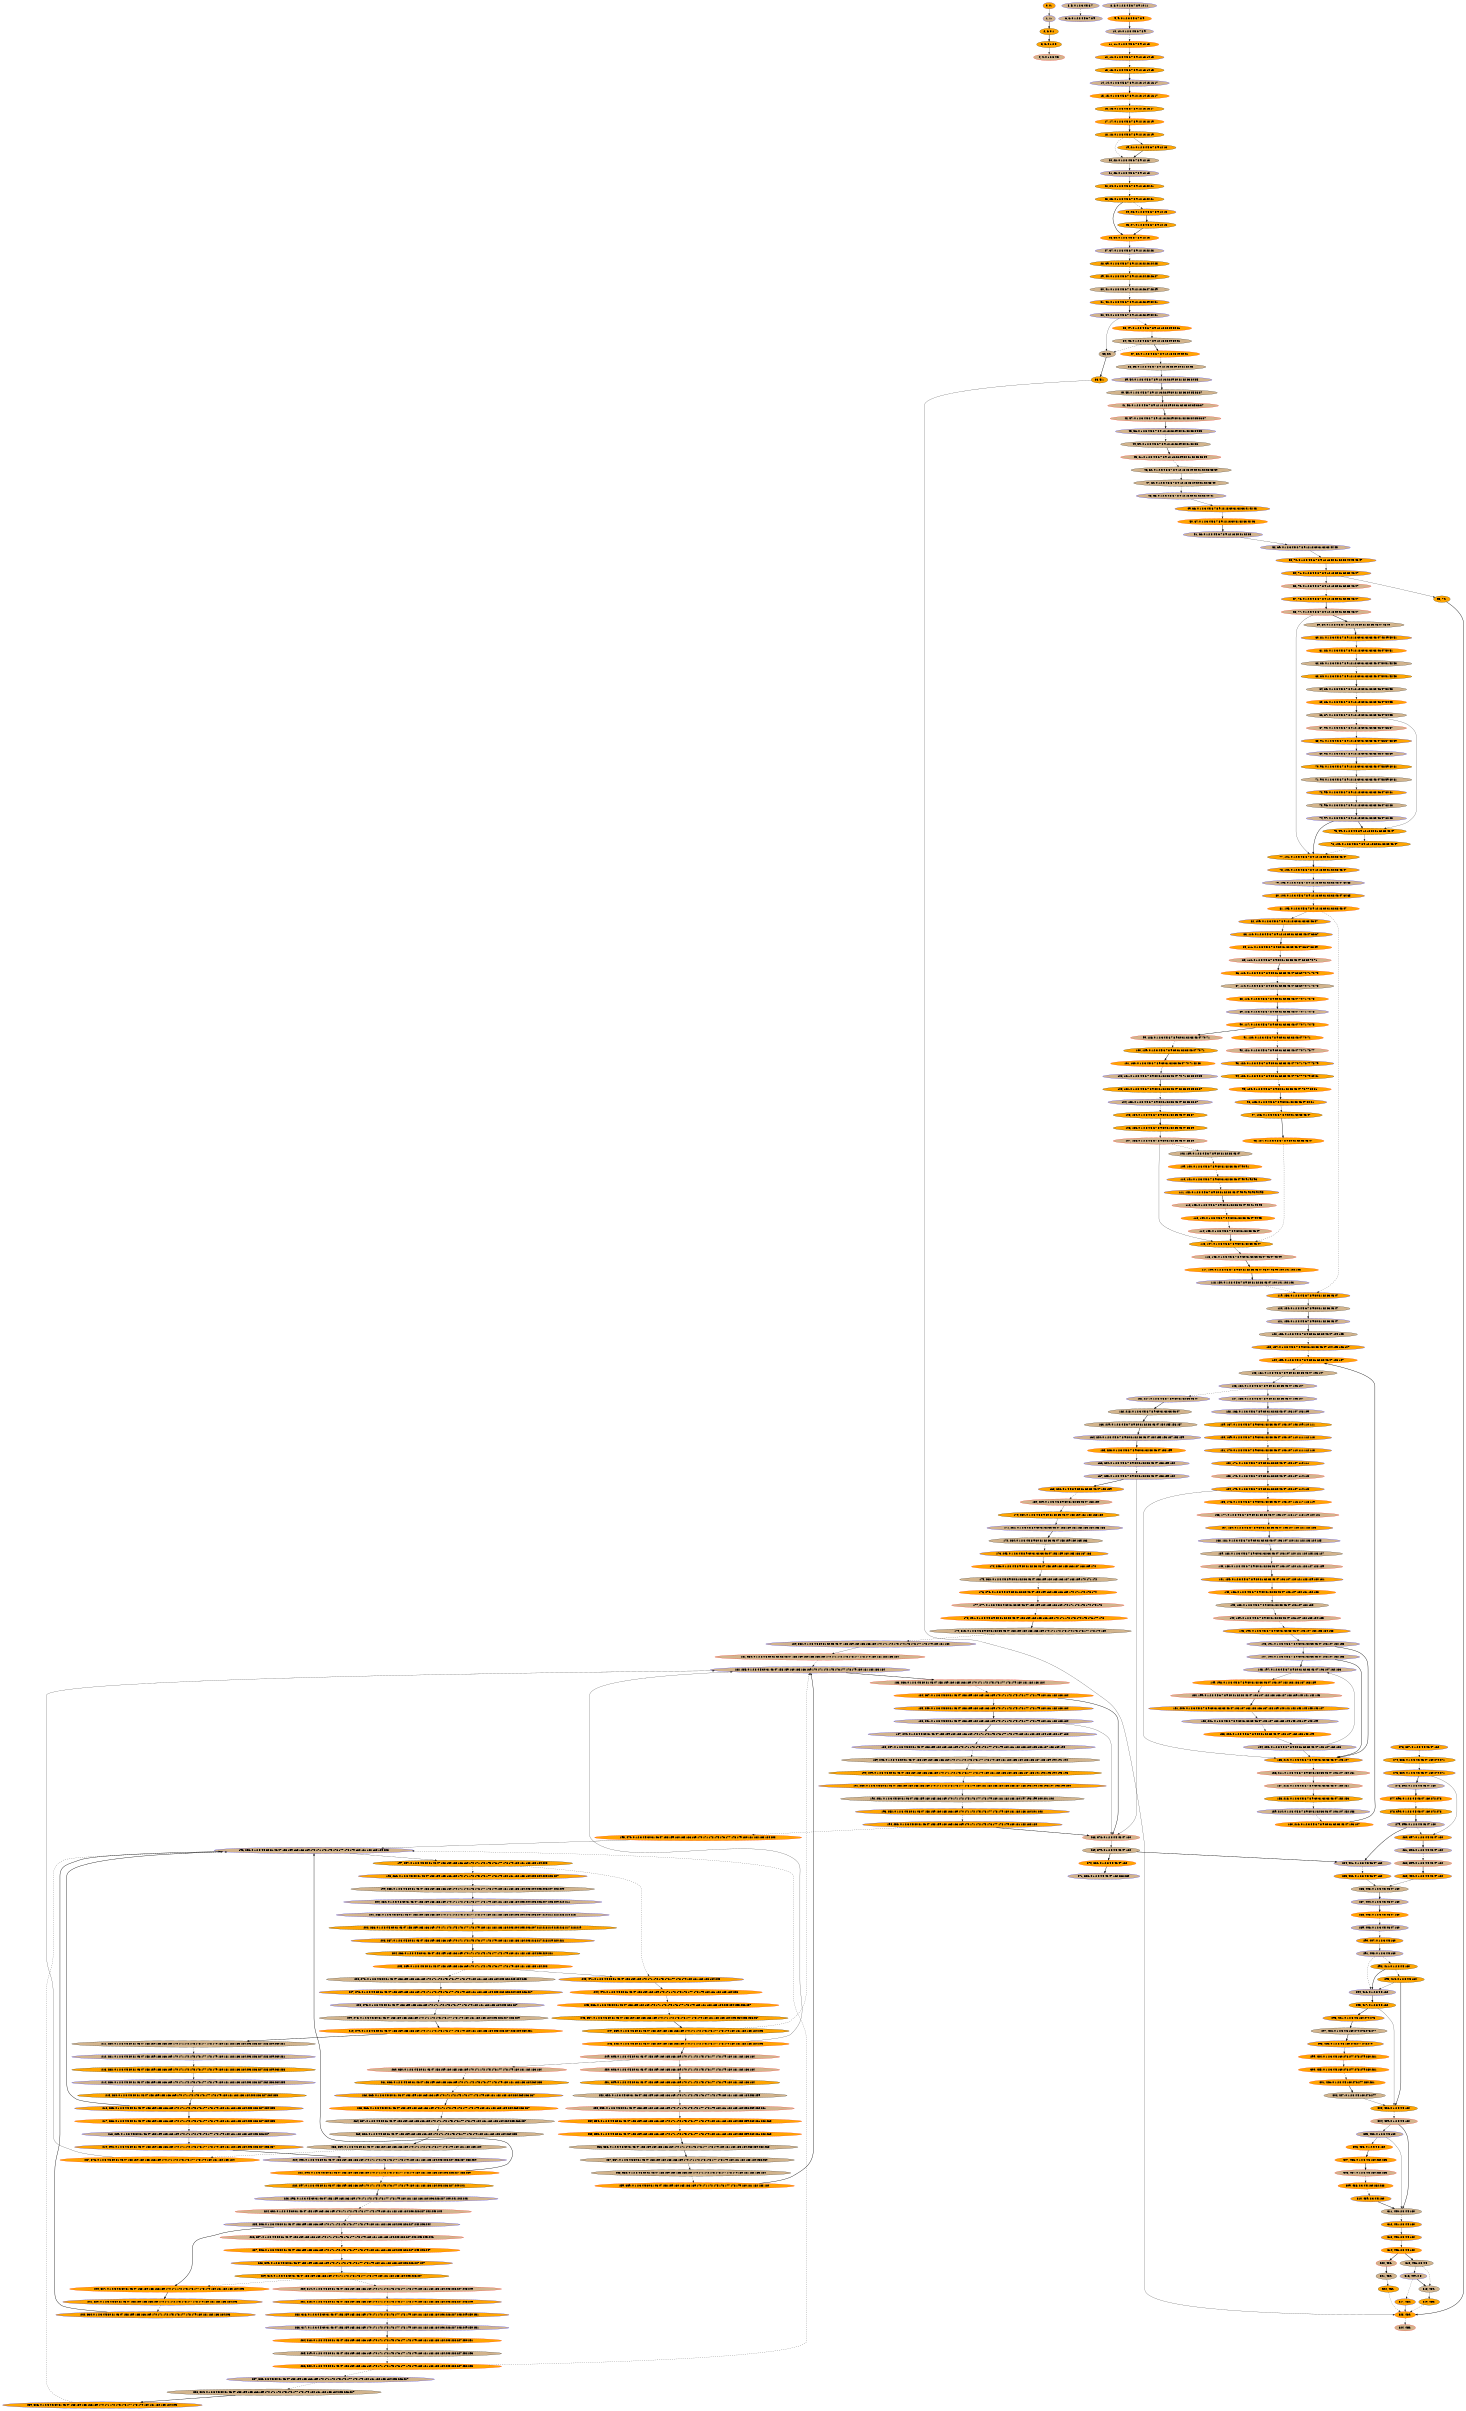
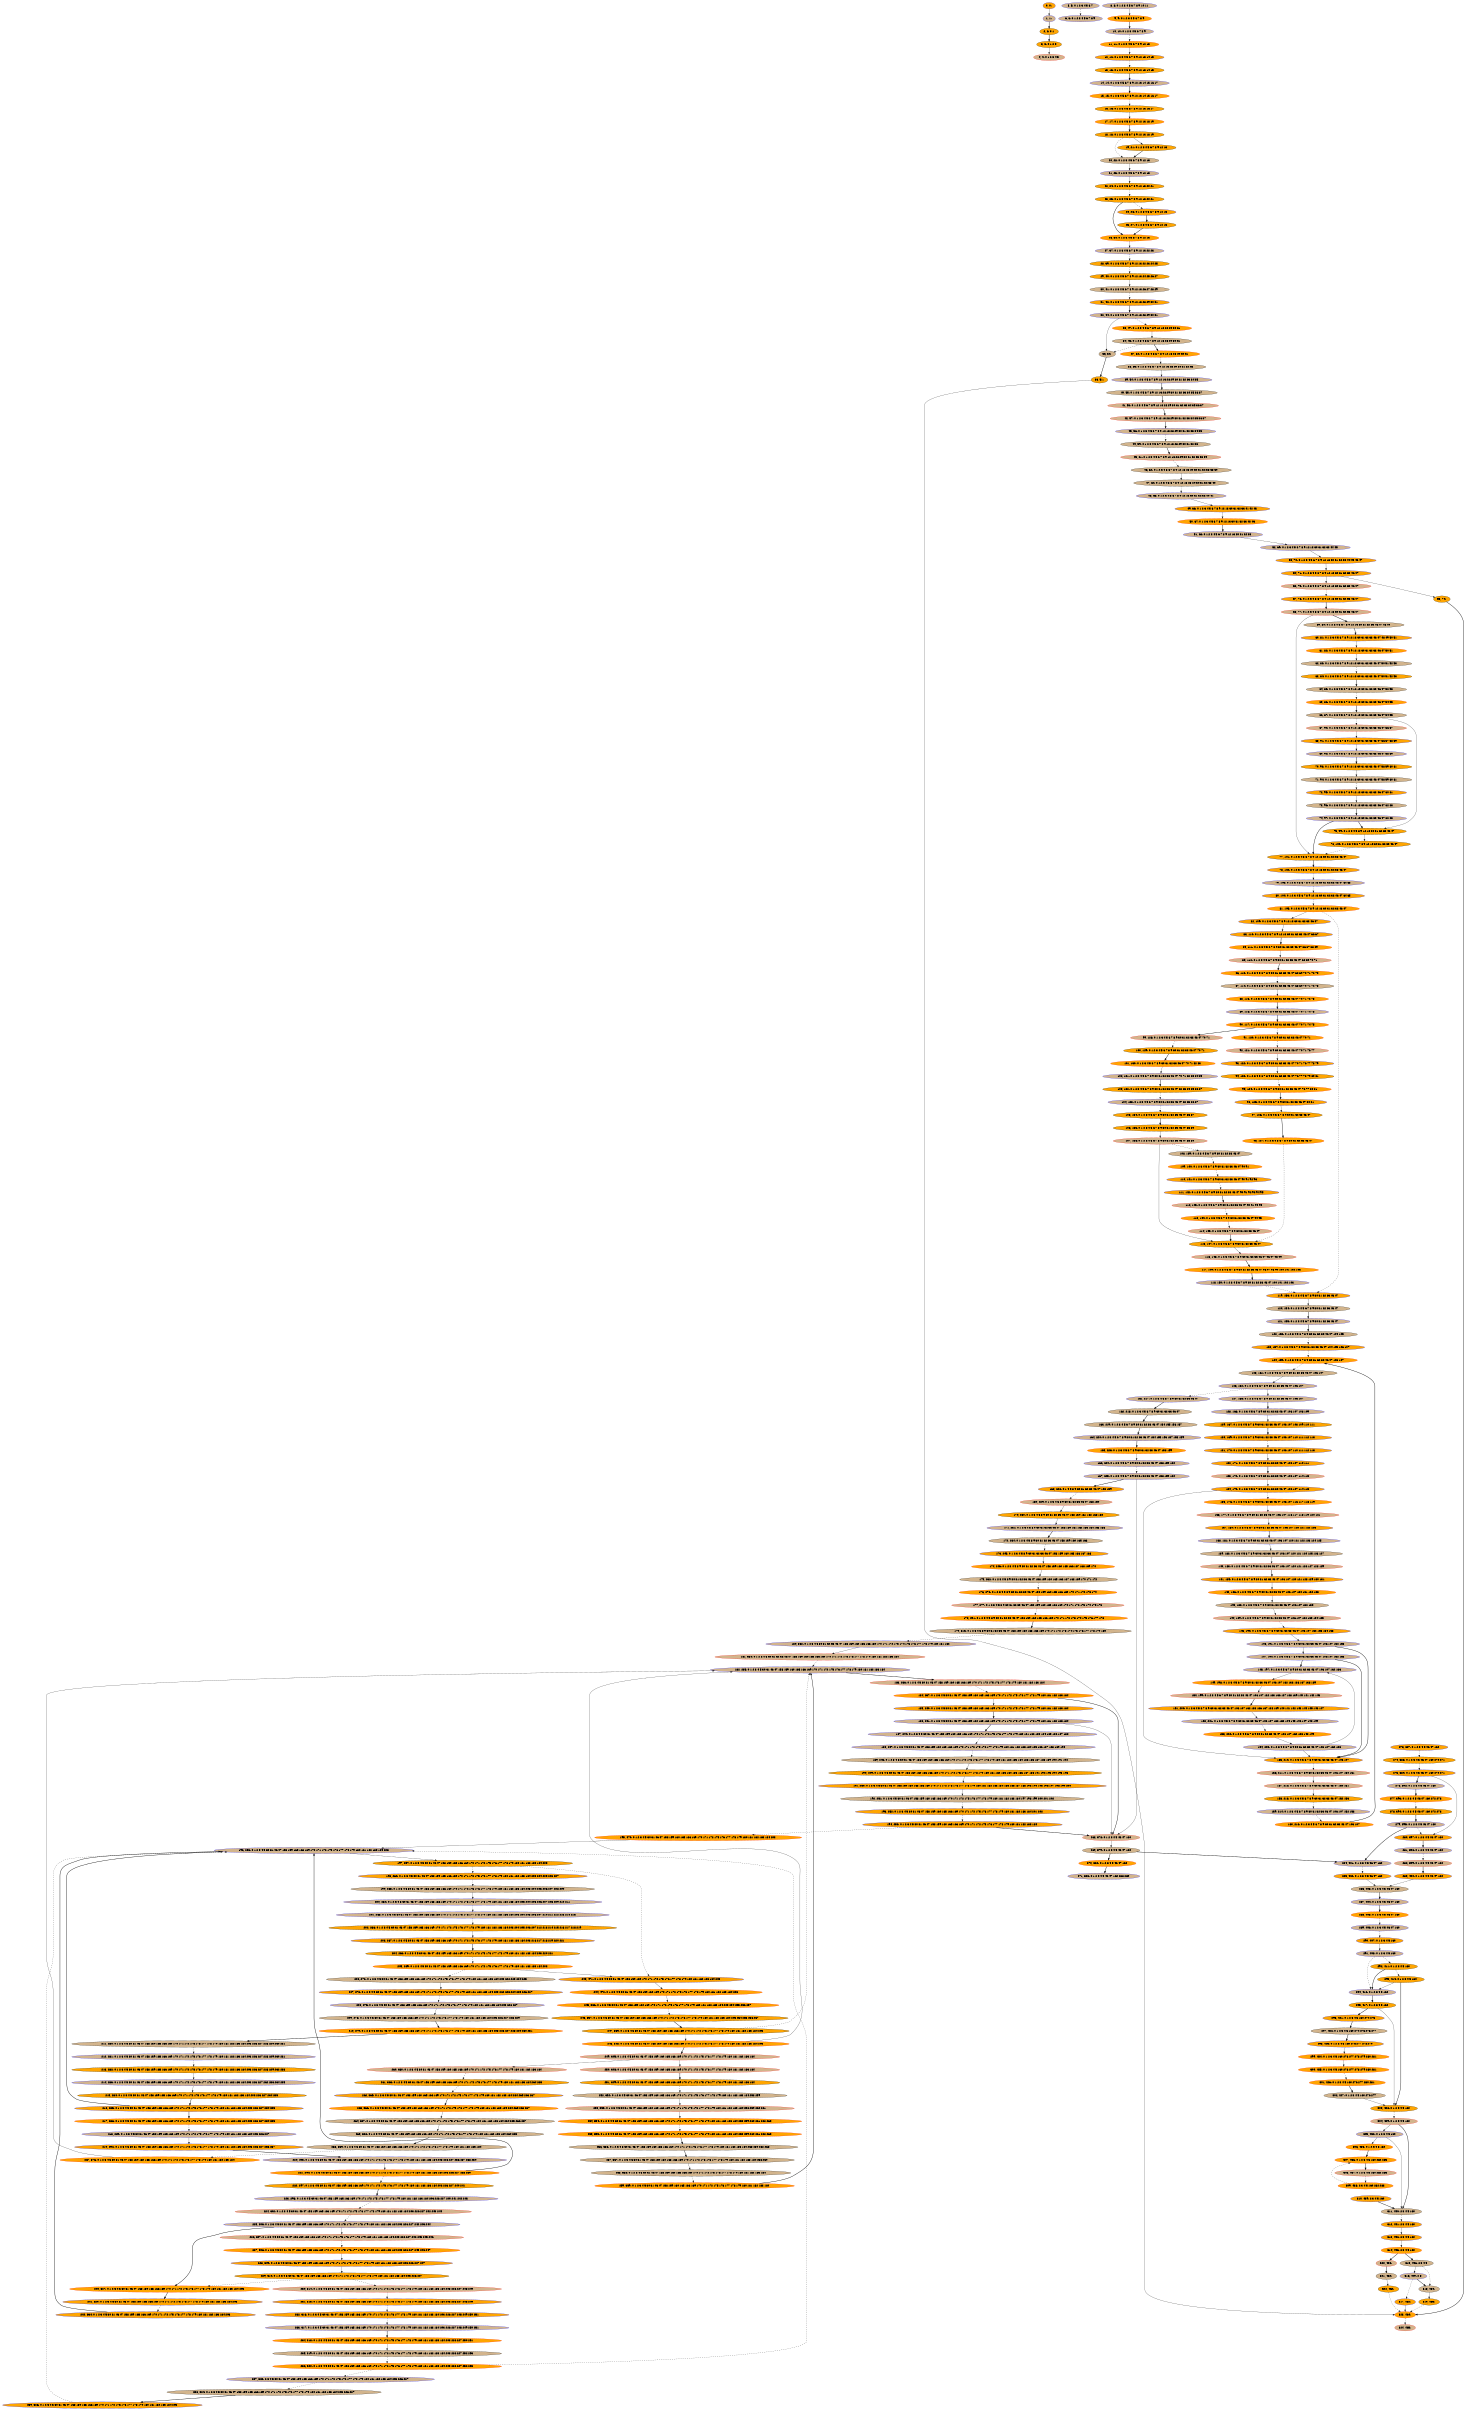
edge "309, 438: 2 3 4 5 160 282 283" -> "310, 439: 2 3 4 5 160": now "309, 438: 2 3 4 5 160 282 283" -> "307, 436: 0 1 2 3 4 5 160 282 283"
